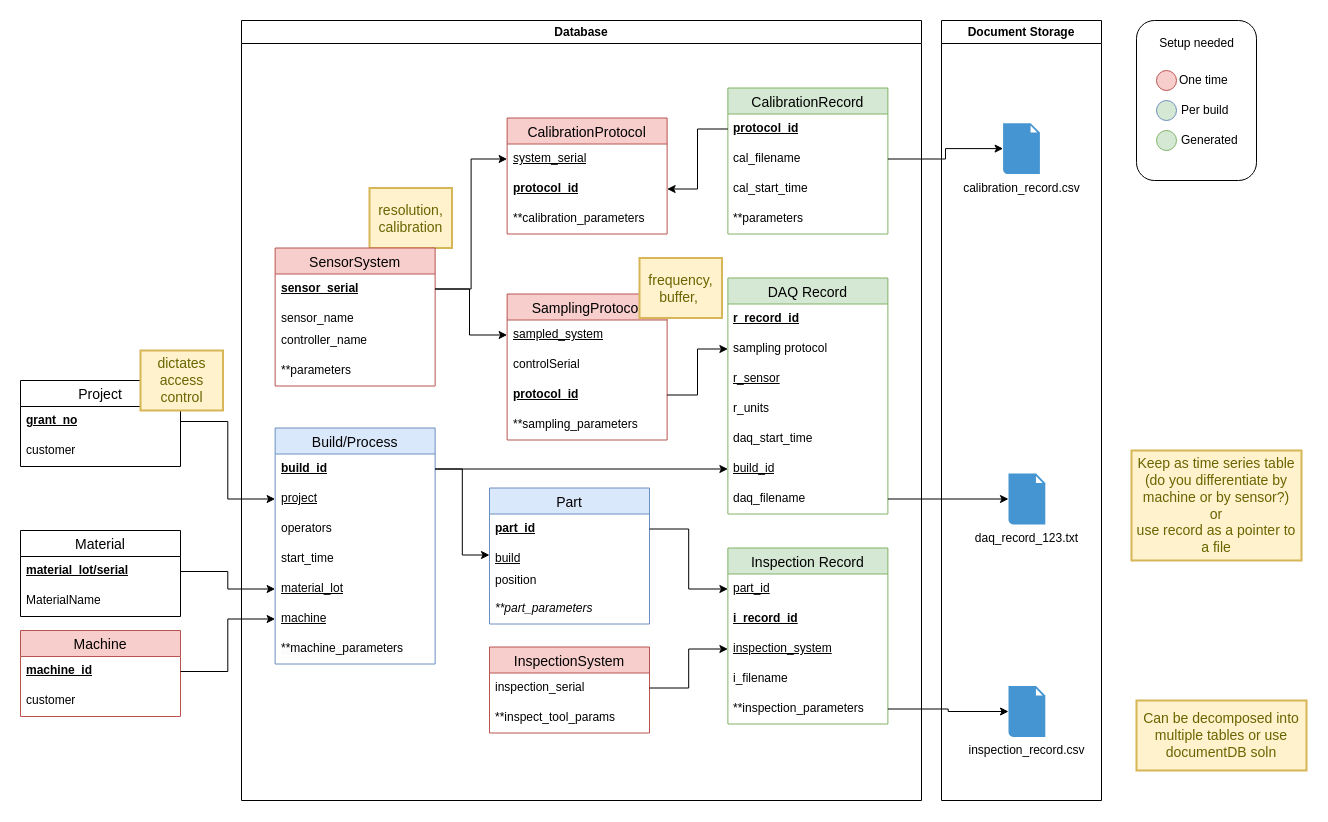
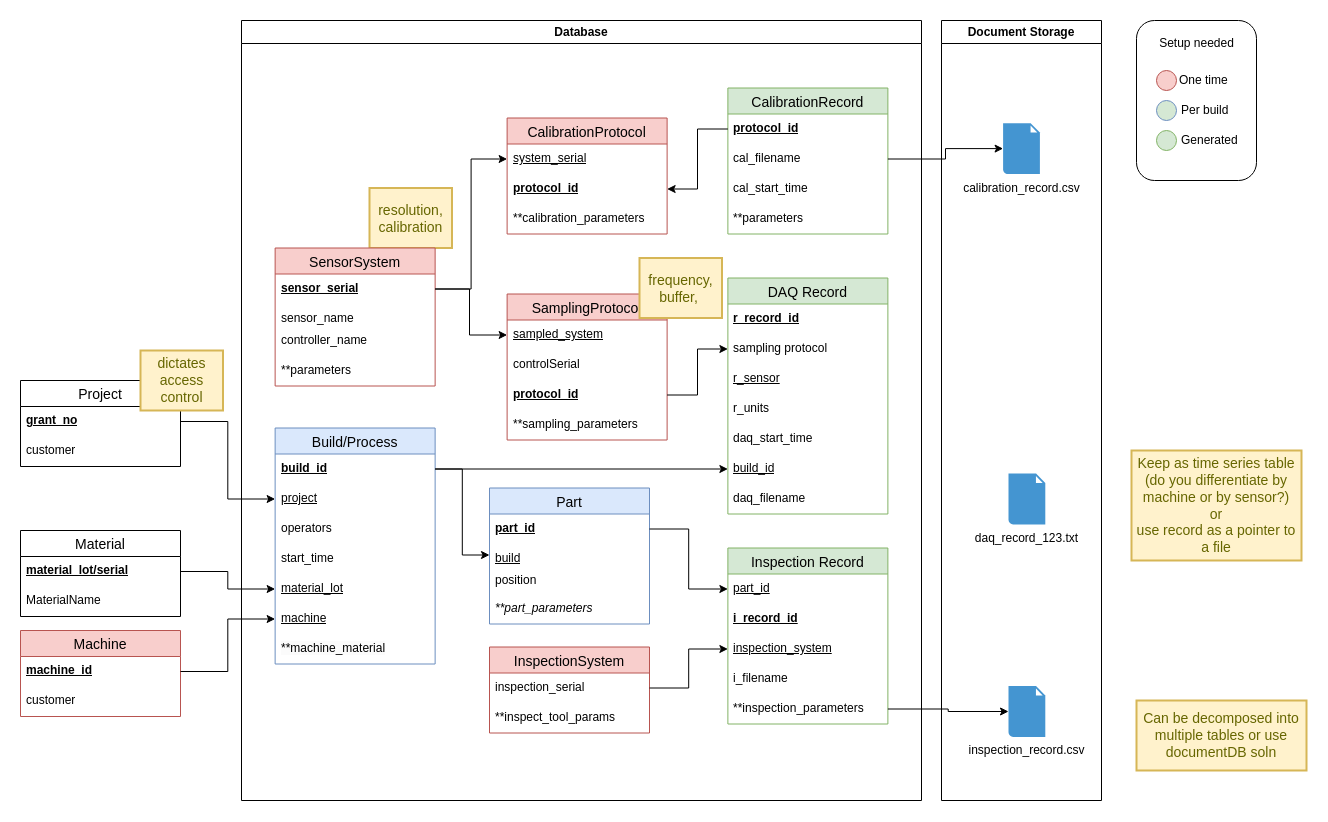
edge "daq_filename" -> "daq_record_123.txt": removed
node "**machine_parameters": label "**machine_parameters" -> "**machine_material"
